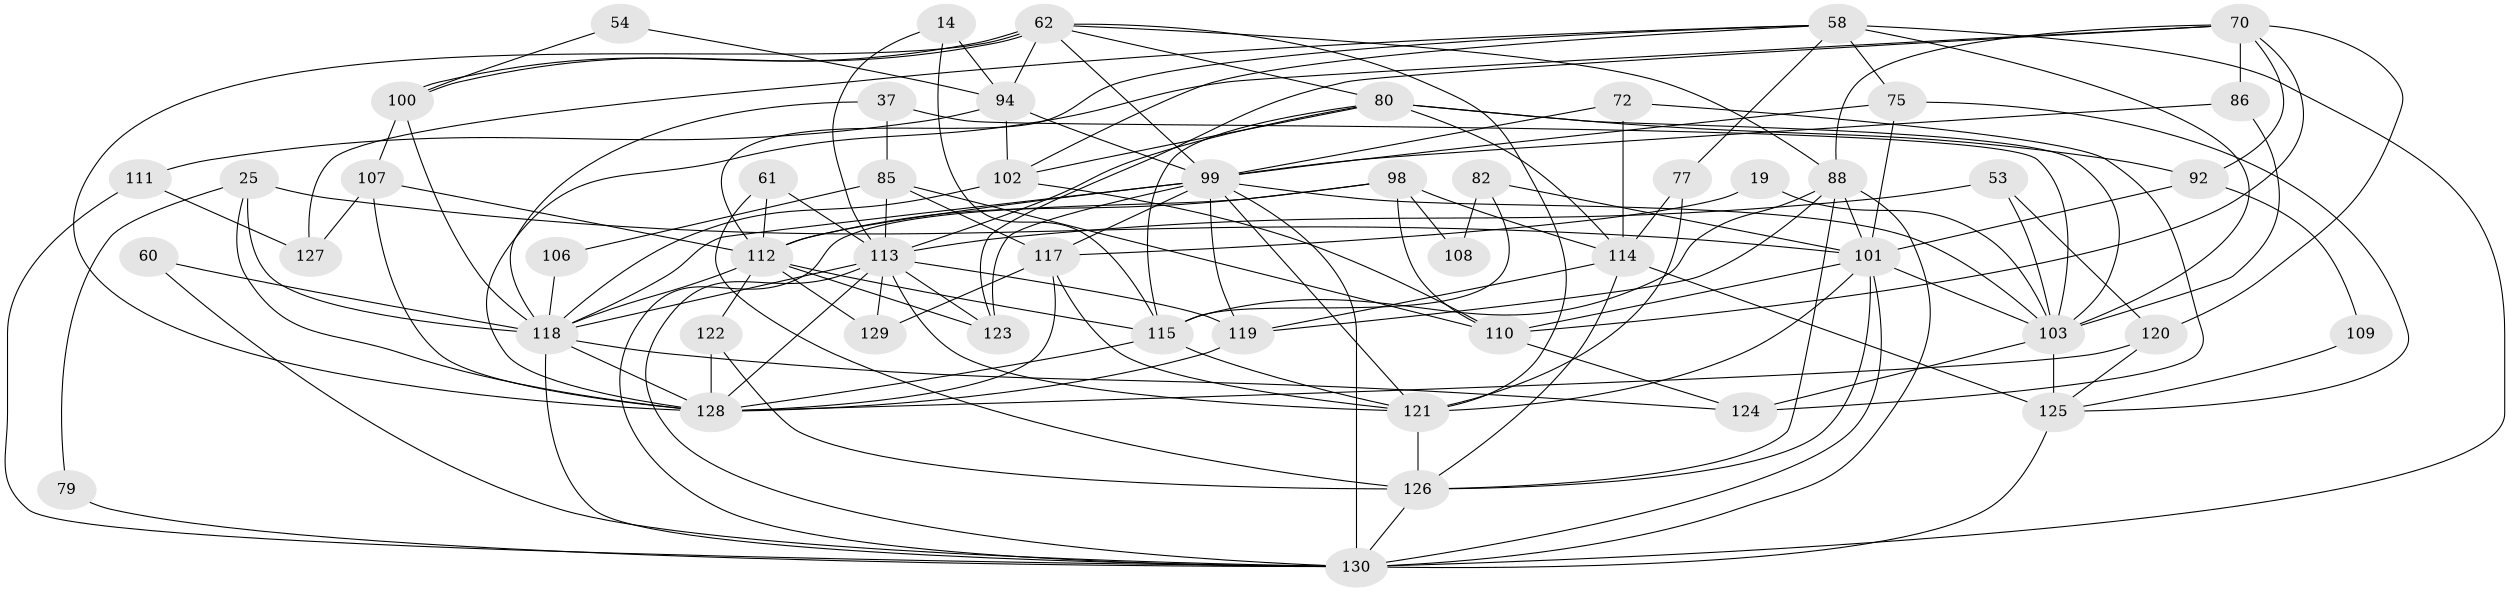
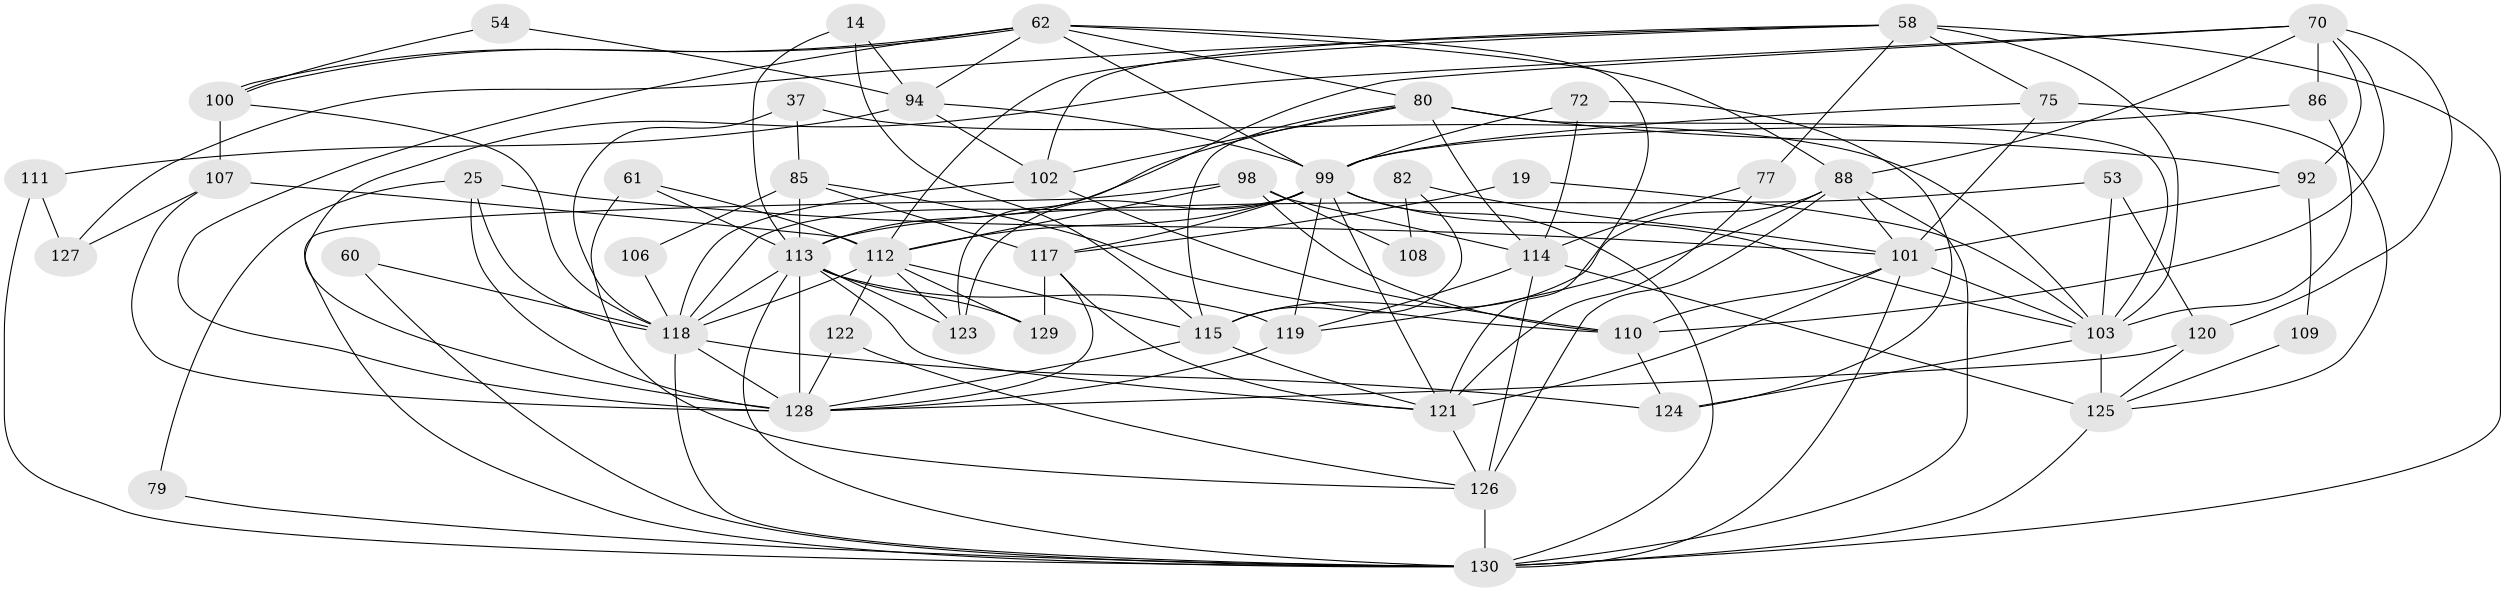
edge "101" -- "126": removed
